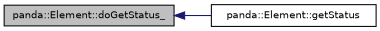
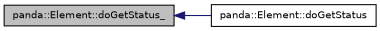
node "panda::Element::getStatus": label "panda::Element::getStatus" -> "panda::Element::doGetStatus"
